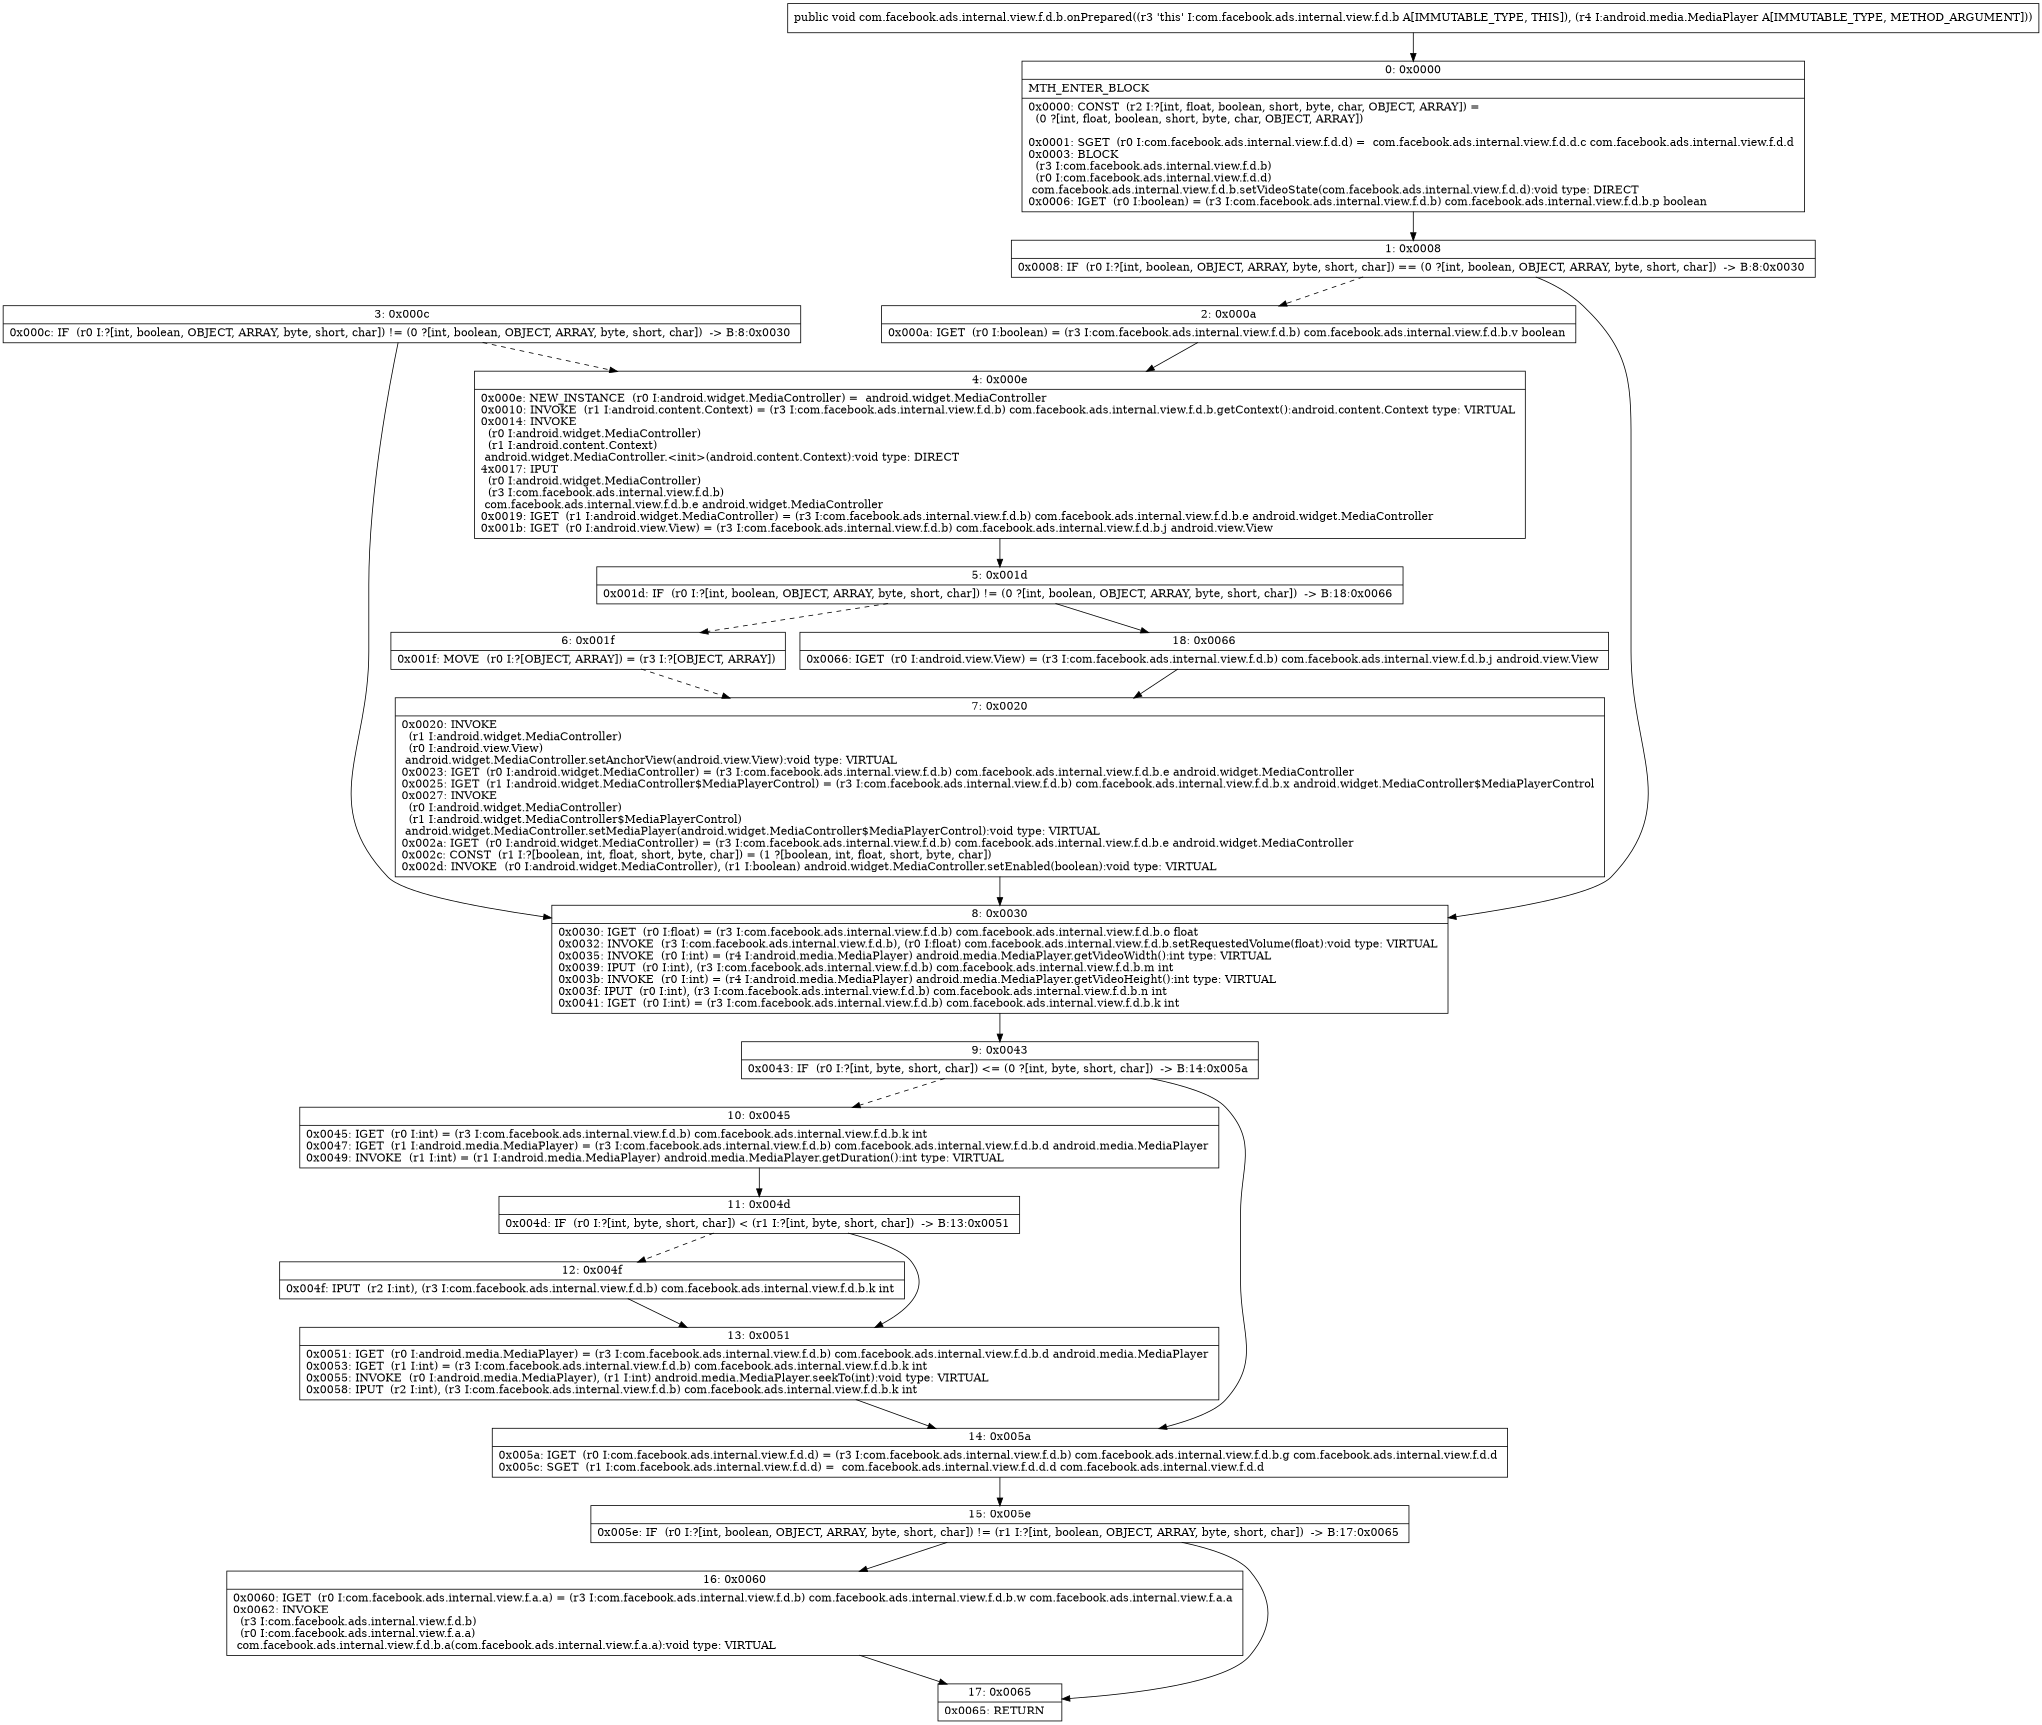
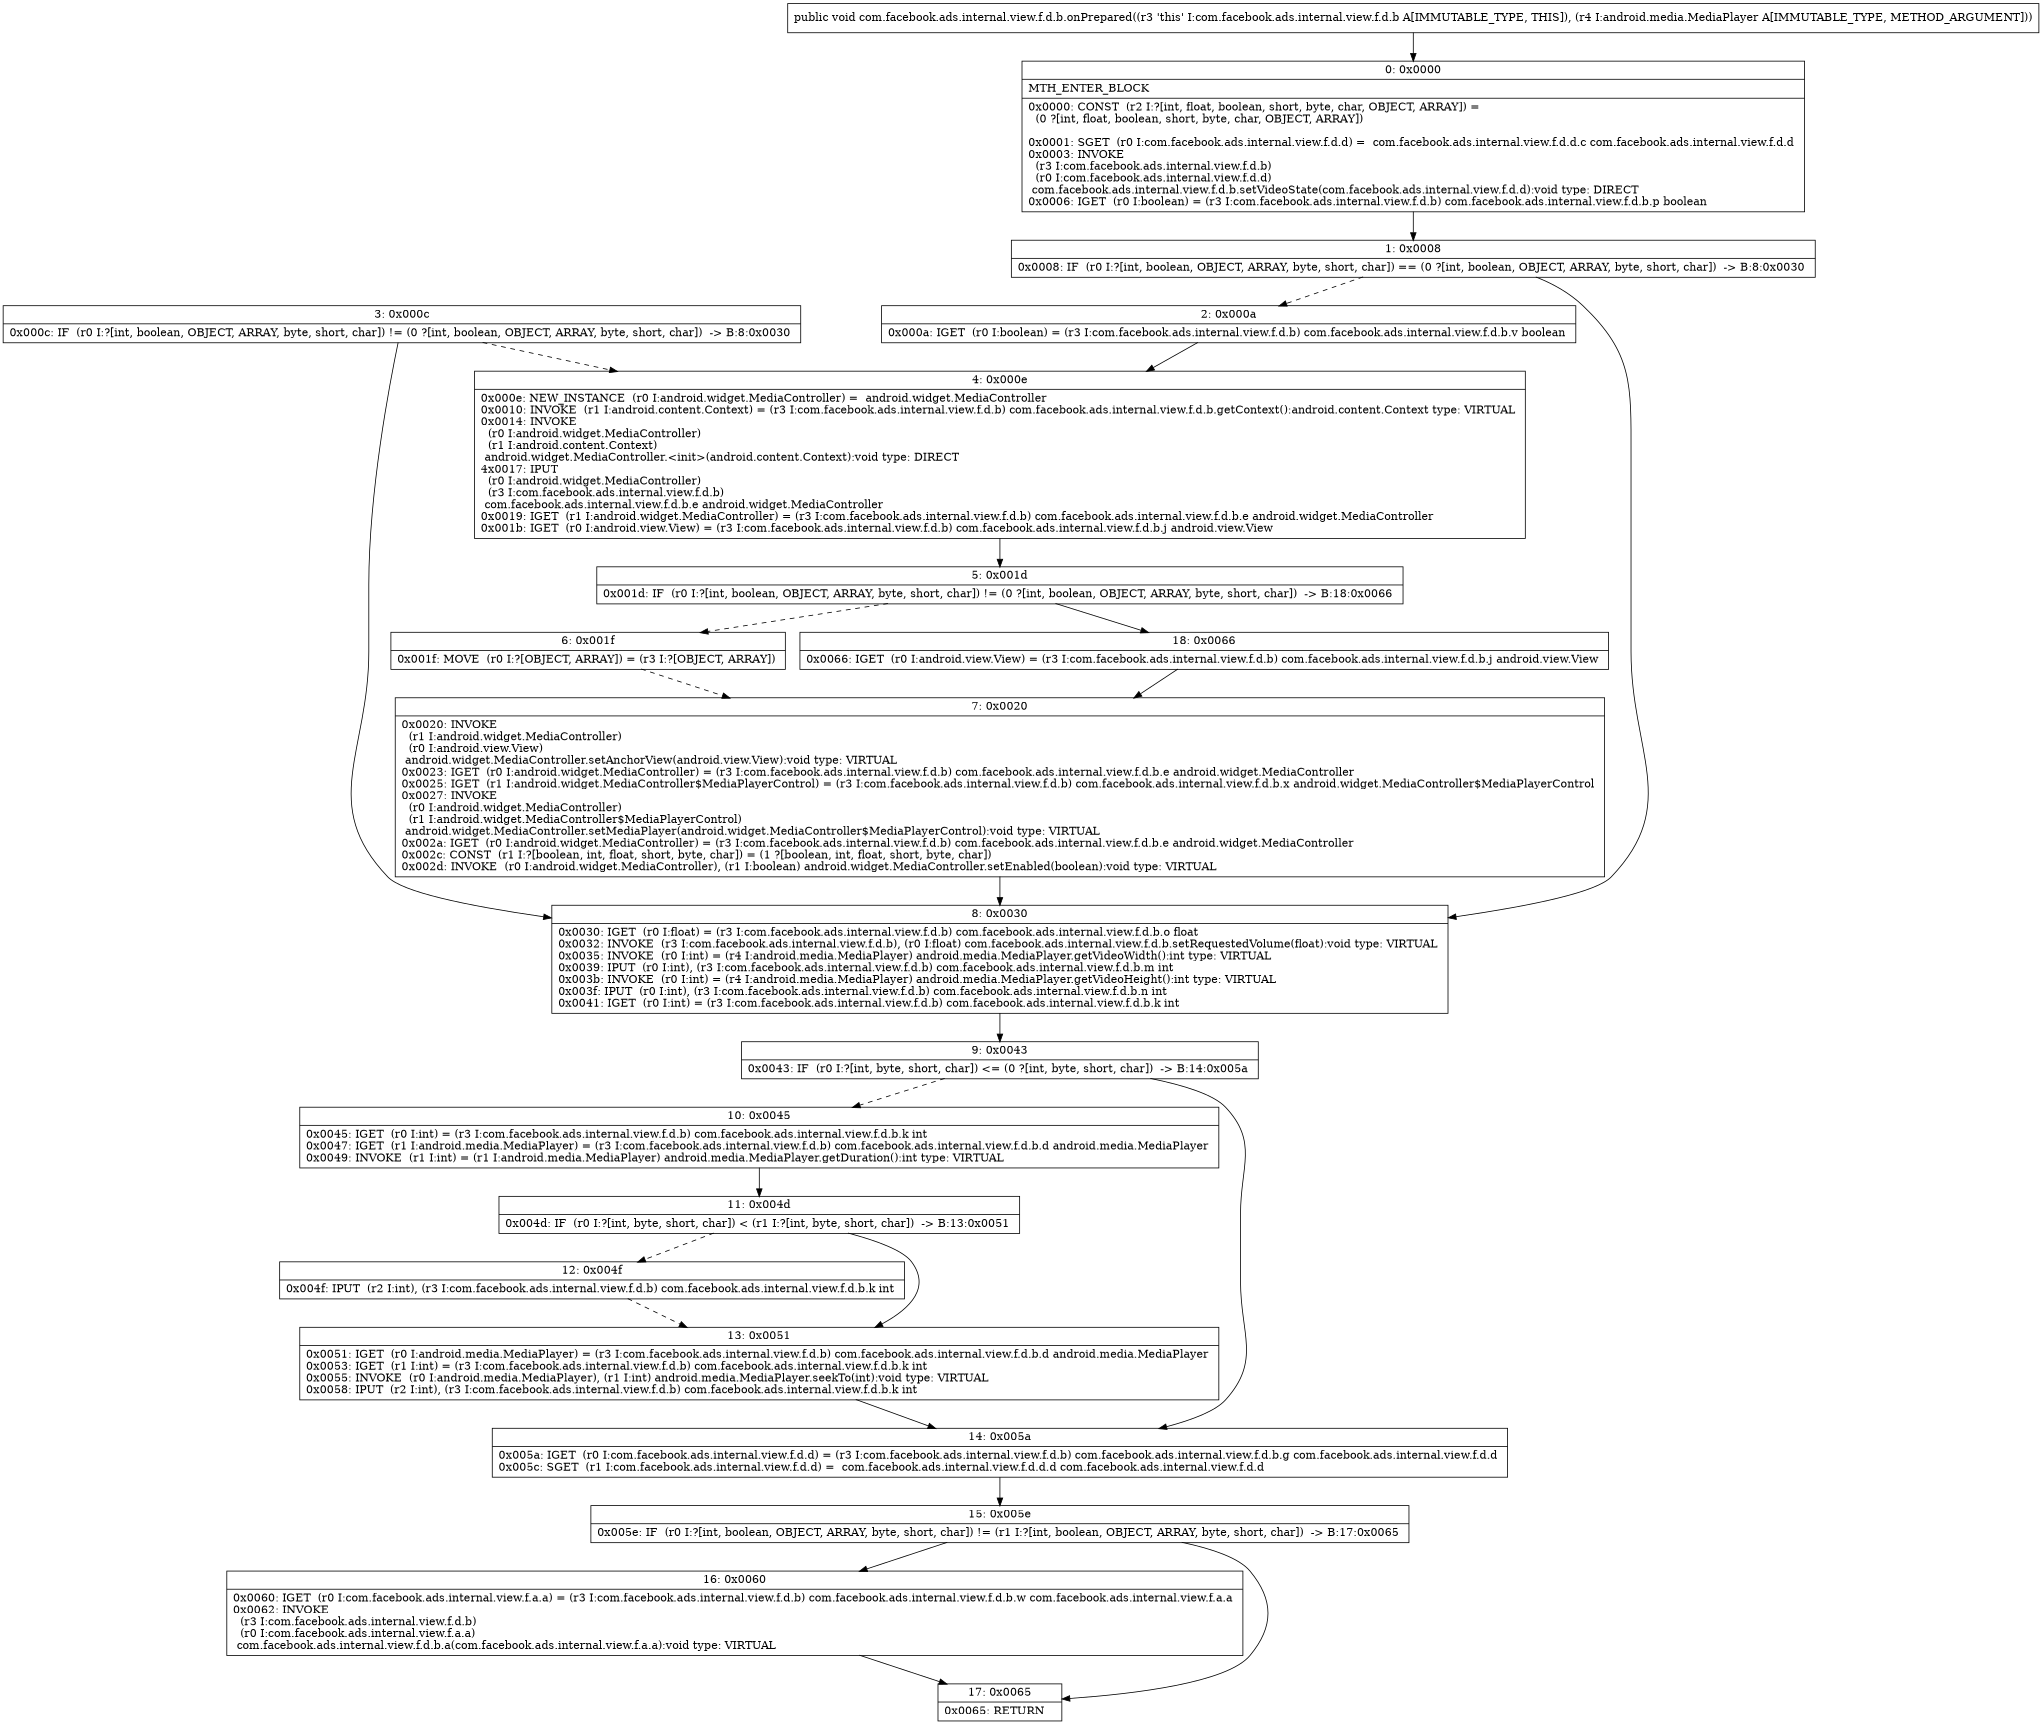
node "0: 0x0000": text "0x0003: BLOCK" -> "0x0003: INVOKE"
edge "12: 0x004f" -> "13: 0x0051": style solid -> dashed
